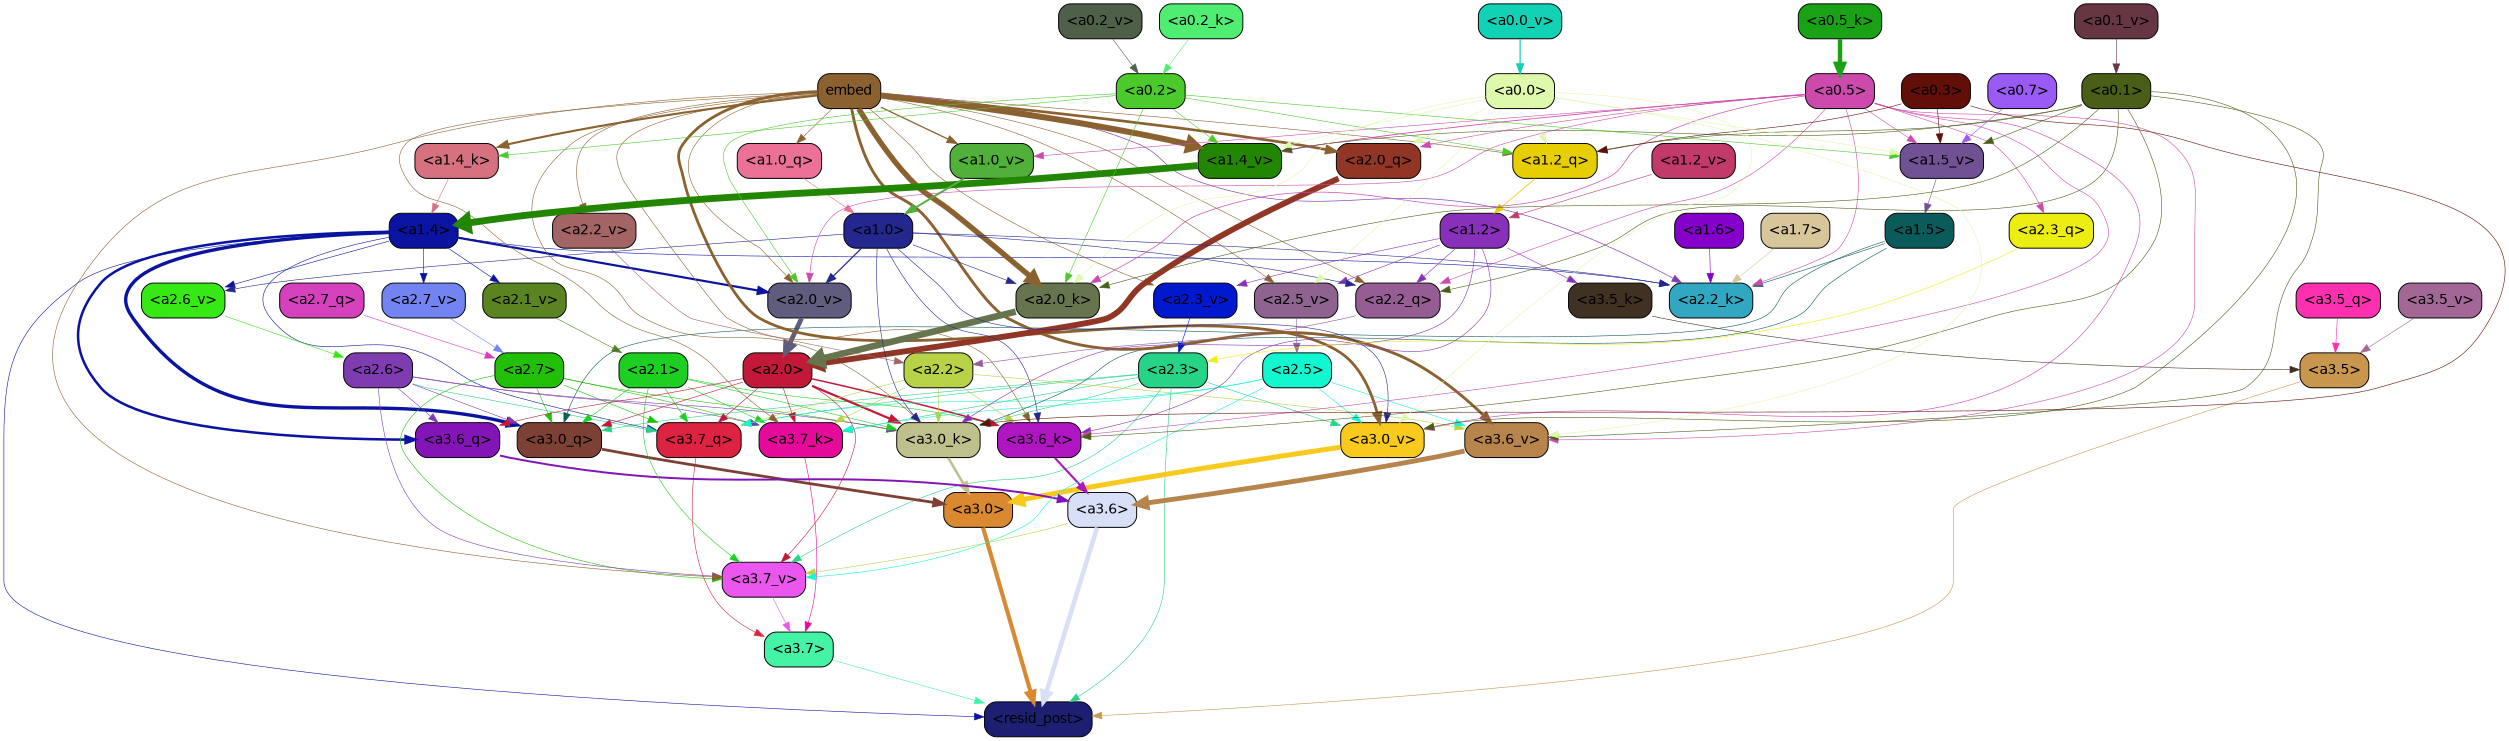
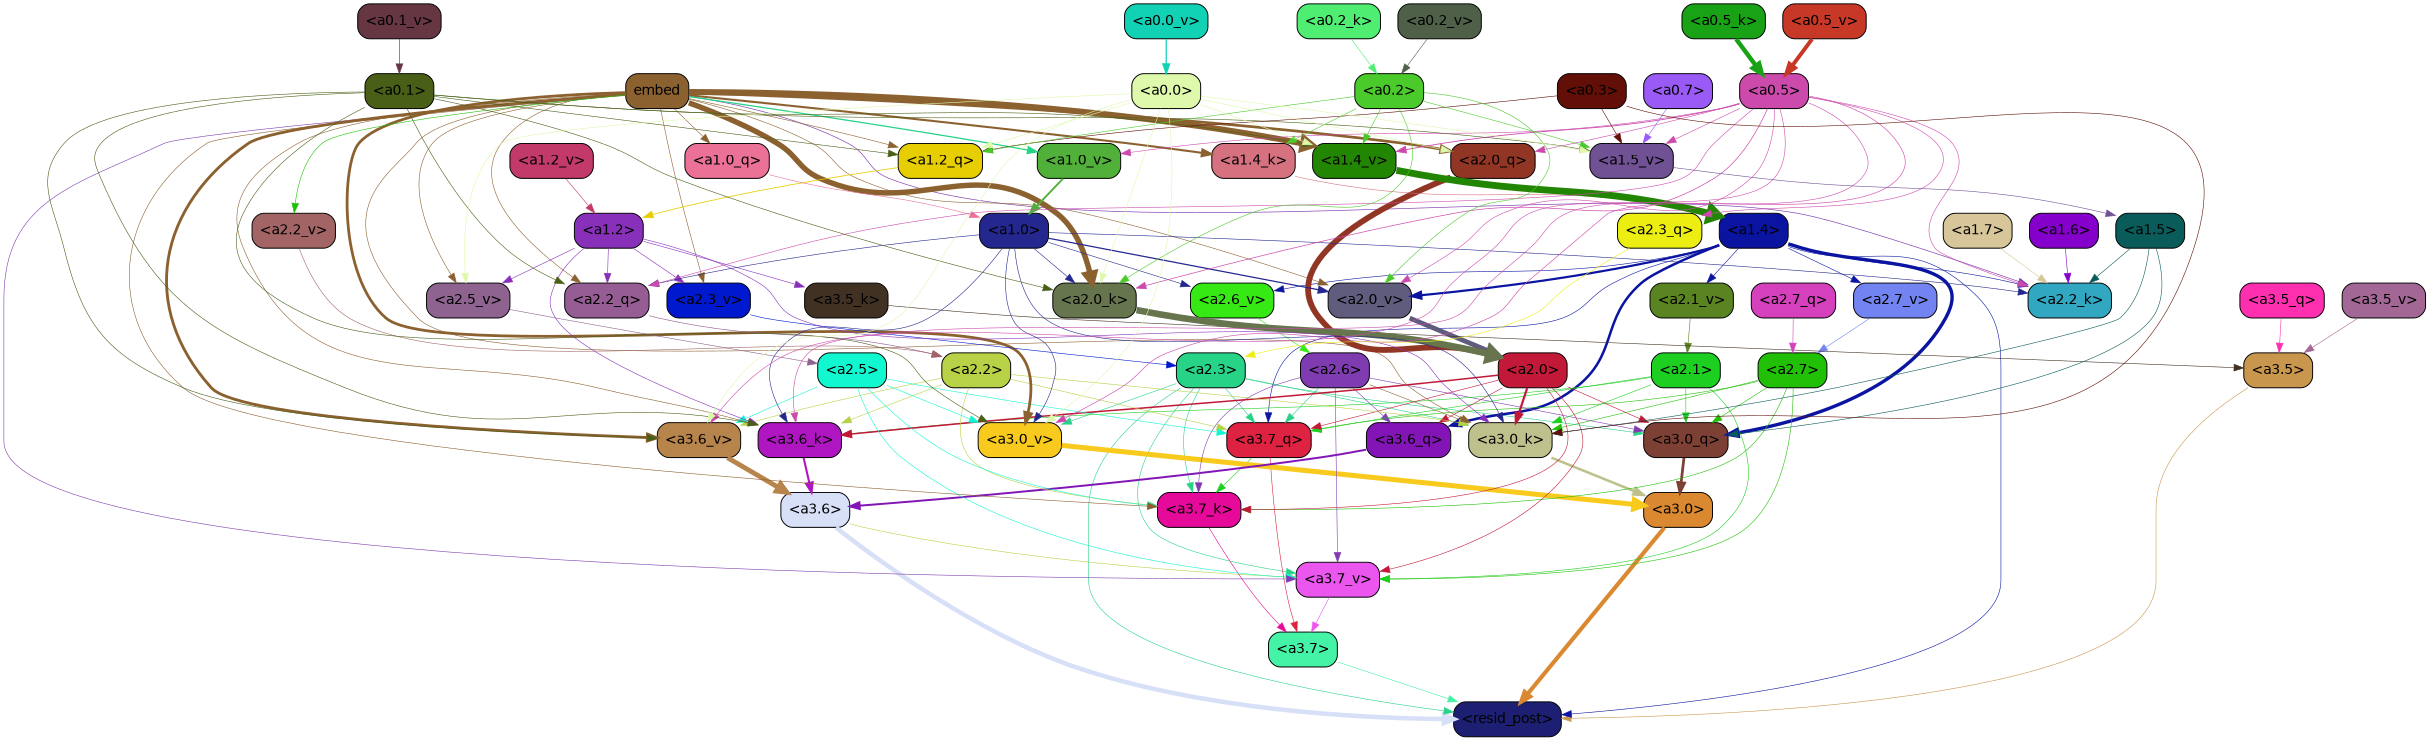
node "<a0.5_v>": added
edge "embed" -> "<a2.2_v>": color #8c6130 -> #21c006
edge "embed" -> "<a1.0_v>": color #8c6130 -> #27d387
edge "embed" -> "<a3.7_v>": color #8c6130 -> #7e3cb0
edge "<a2.6>" -> "<a3.0_k>": color #7e3cb0 -> #8c6130
edge "<a2.1>" -> "<a3.7_k>": now "<a3.7_q>" -> "<a3.7_k>"
